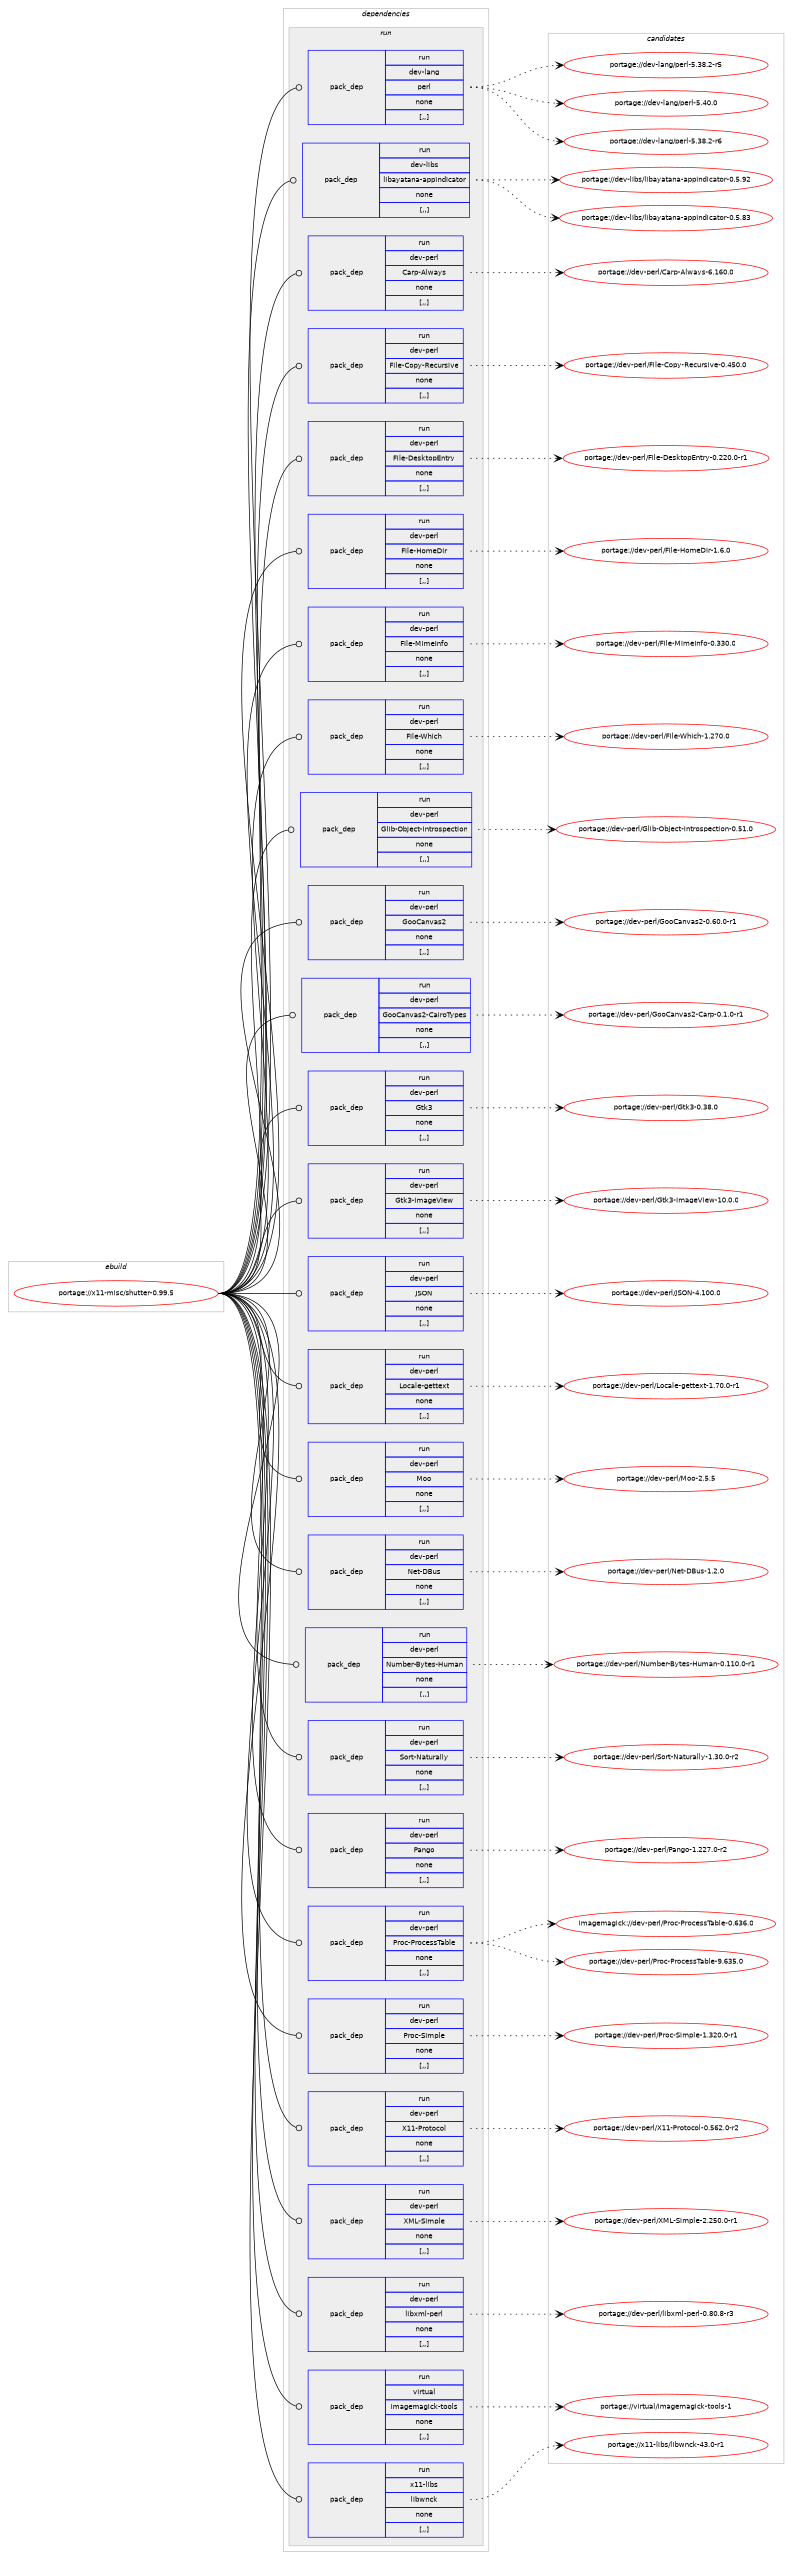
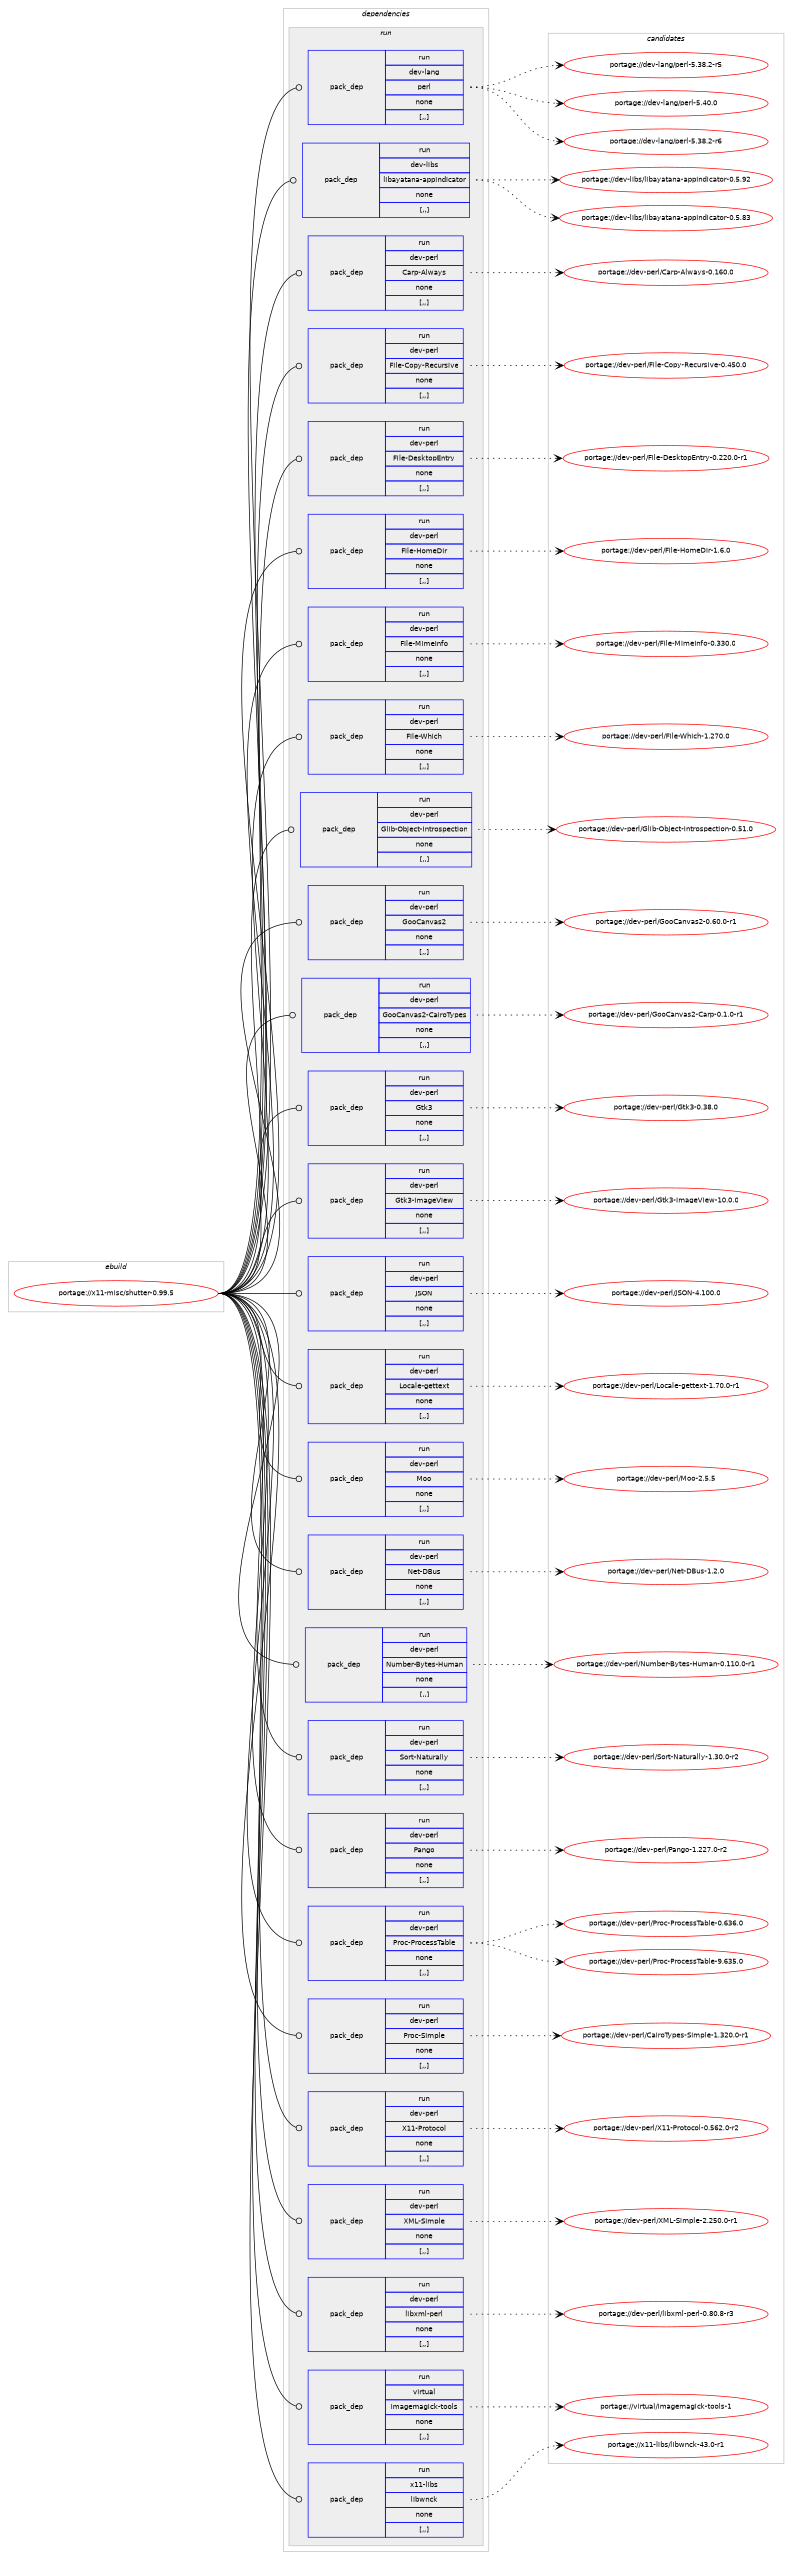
node "portage://dev-perl/Carp-Always-6.160.0": label "portage://dev-perl/Carp-Always-6.160.0" -> "portage://dev-perl/Carp-Always-0.160.0"
node "imagemagick://dev-perl/Proc-ProcessTable-0.636.0": label "imagemagick://dev-perl/Proc-ProcessTable-0.636.0" -> "portage://dev-perl/Proc-ProcessTable-0.636.0"
node "portage://dev-perl/Proc-Simple-1.320.0-r1": label "portage://dev-perl/Proc-Simple-1.320.0-r1" -> "portage://dev-perl/CairoTypes-Simple-1.320.0-r1"
